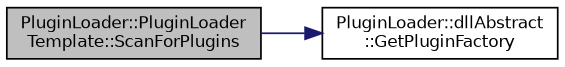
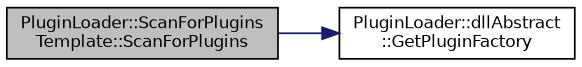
node "PluginLoader::PluginLoader Template::ScanForPlugins": label "PluginLoader::PluginLoader Template::ScanForPlugins" -> "PluginLoader::ScanForPlugins Template::ScanForPlugins"
